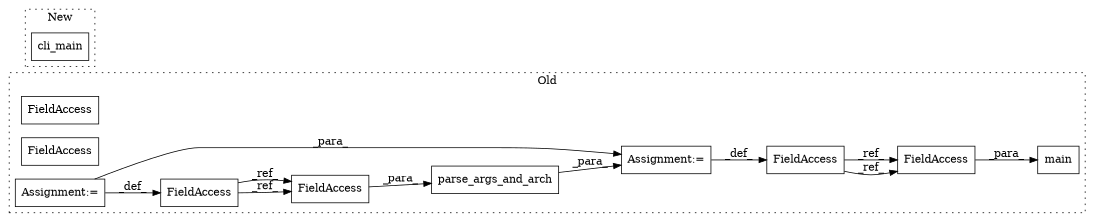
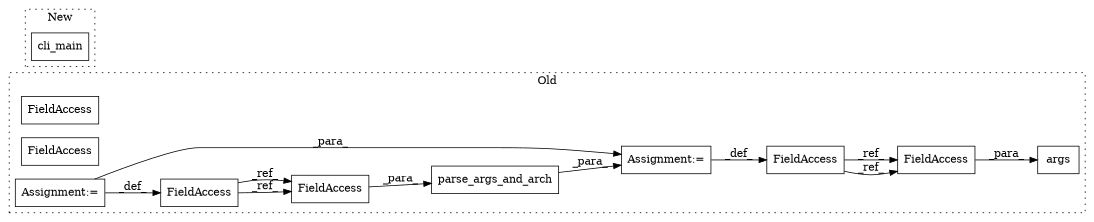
node "main": label "main" -> "args"
